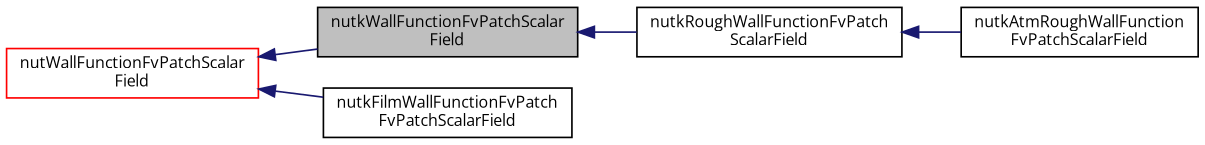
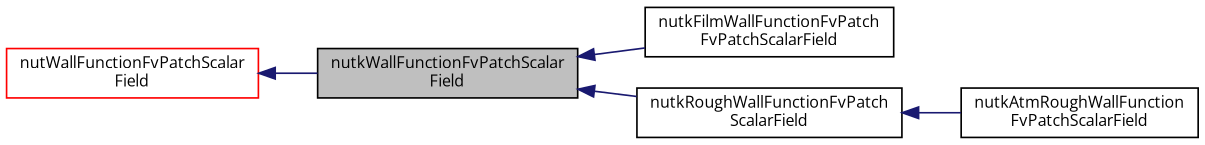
edge "nutkFilmWallFunctionFvPatch FvPatchScalarField" -> "nutWallFunctionFvPatchScalar Field": now "nutkFilmWallFunctionFvPatch FvPatchScalarField" -> "nutkWallFunctionFvPatchScalar Field"
